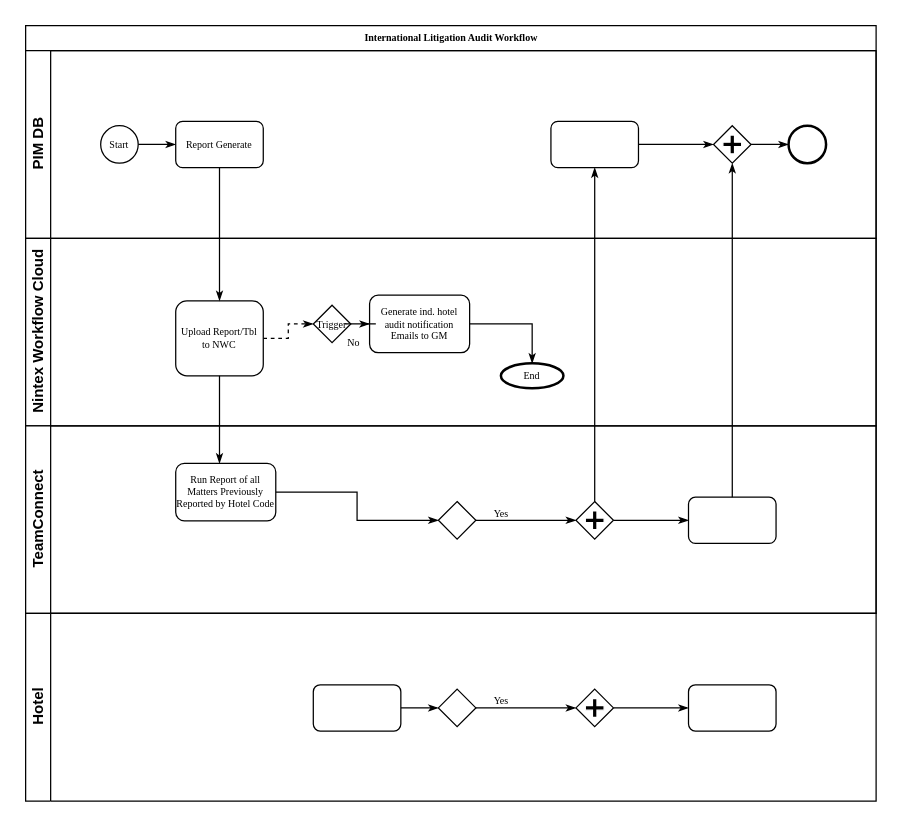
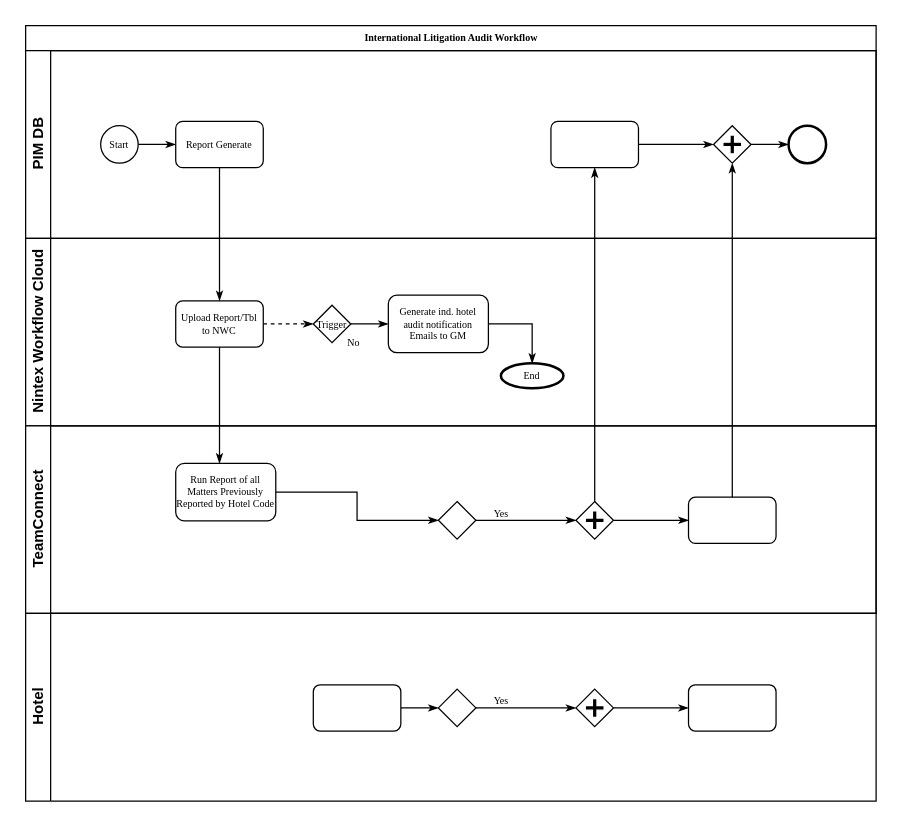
node "Generate ind. hotel audit notification Emails to GM": moved (419, 324) -> (438, 324)
node "Upload Report/Tbl to NWC": size 88x75 -> 88x46
